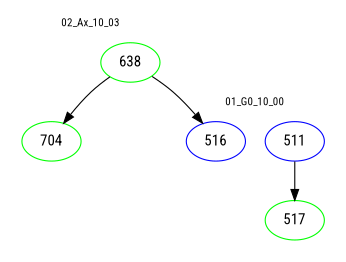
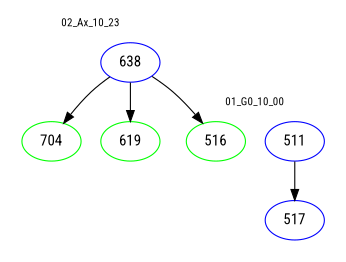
cluster "02_Ax_10_03": label "02_Ax_10_03" -> "02_Ax_10_23"
node "638": color green -> blue
node "619": added
node "516": color blue -> green
node "517": color green -> blue
